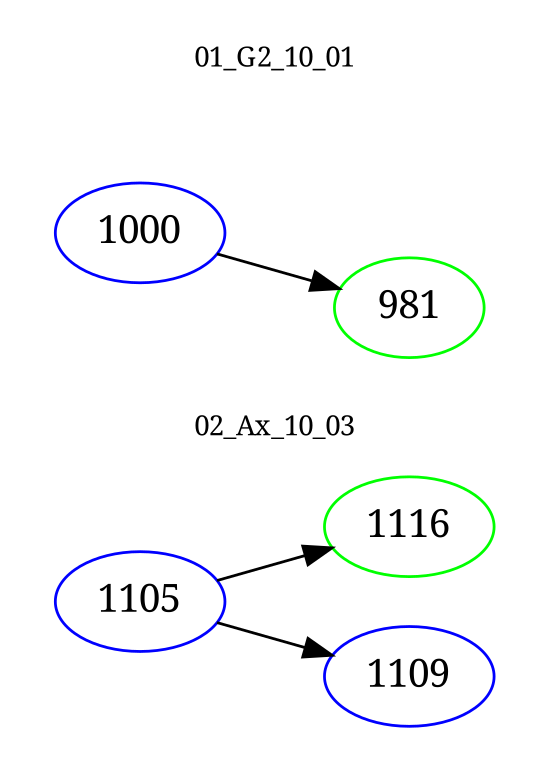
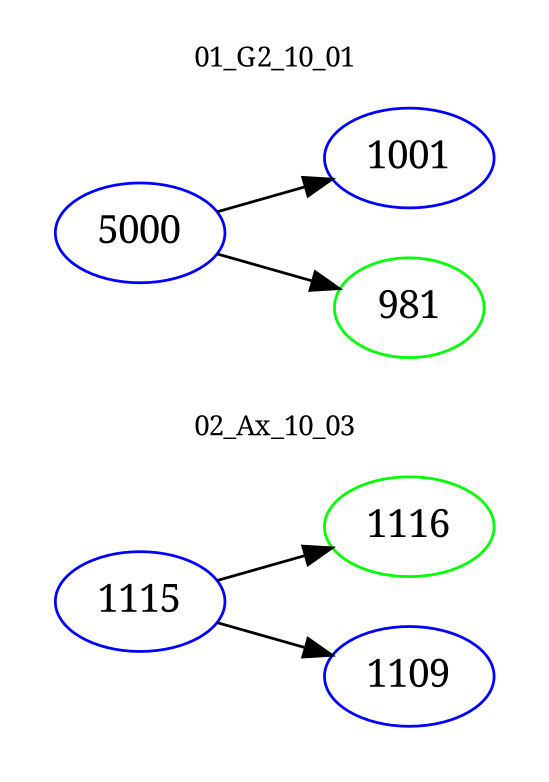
node "1001": added
node "1000": label "1000" -> "5000"
node "1105": label "1105" -> "1115"
